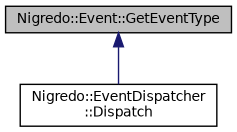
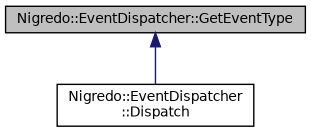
node "Nigredo::Event::GetEventType": label "Nigredo::Event::GetEventType" -> "Nigredo::EventDispatcher::GetEventType"
